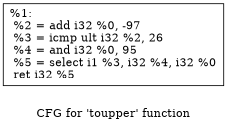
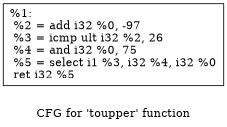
node "%1:": text "%4 = and i32 %0, 95" -> "%4 = and i32 %0, 75"
